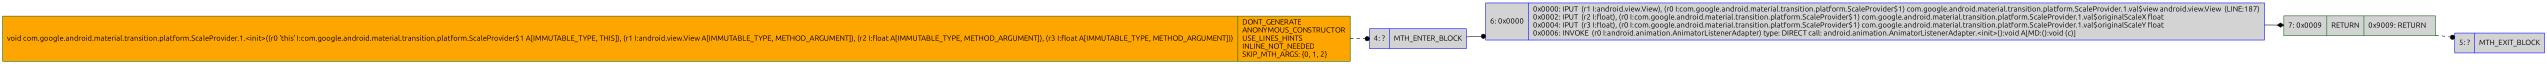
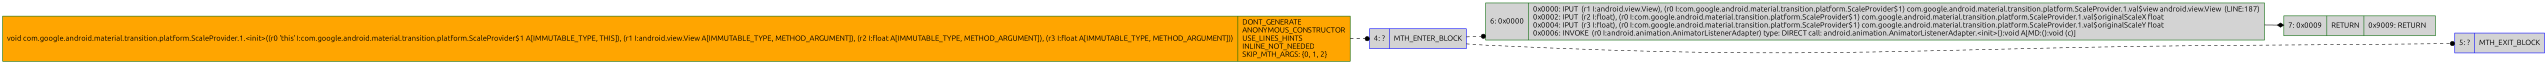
node "6: 0x0000": color blue -> darkgreen
edge "7: 0x0009" -> "5: ?": now "4: ?" -> "5: ?"
edge "4: ?" -> "6: 0x0000": style solid -> dashed
